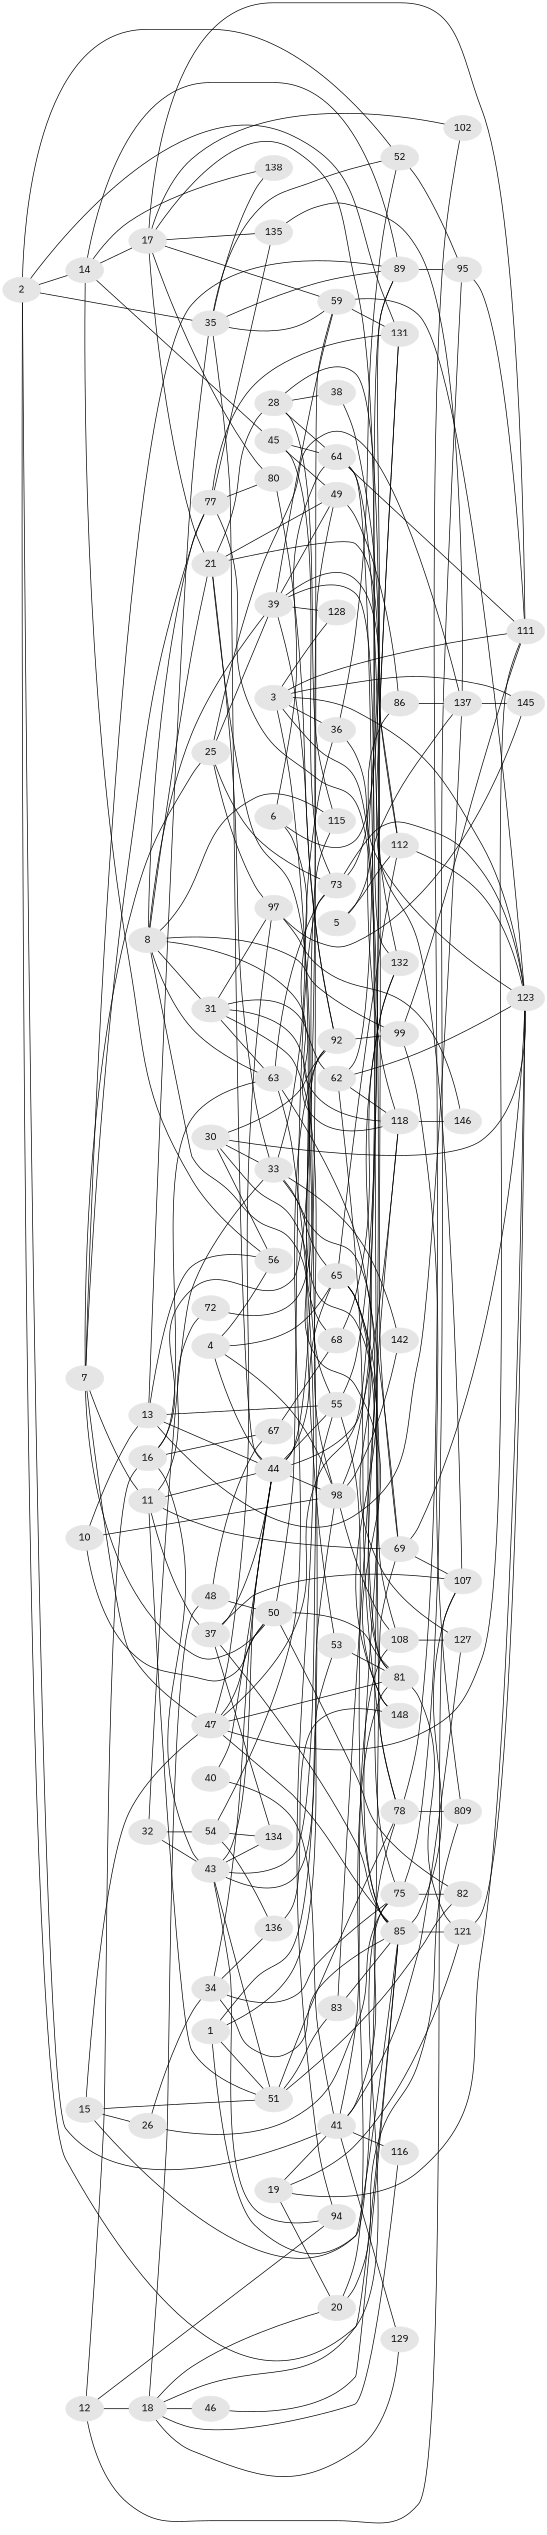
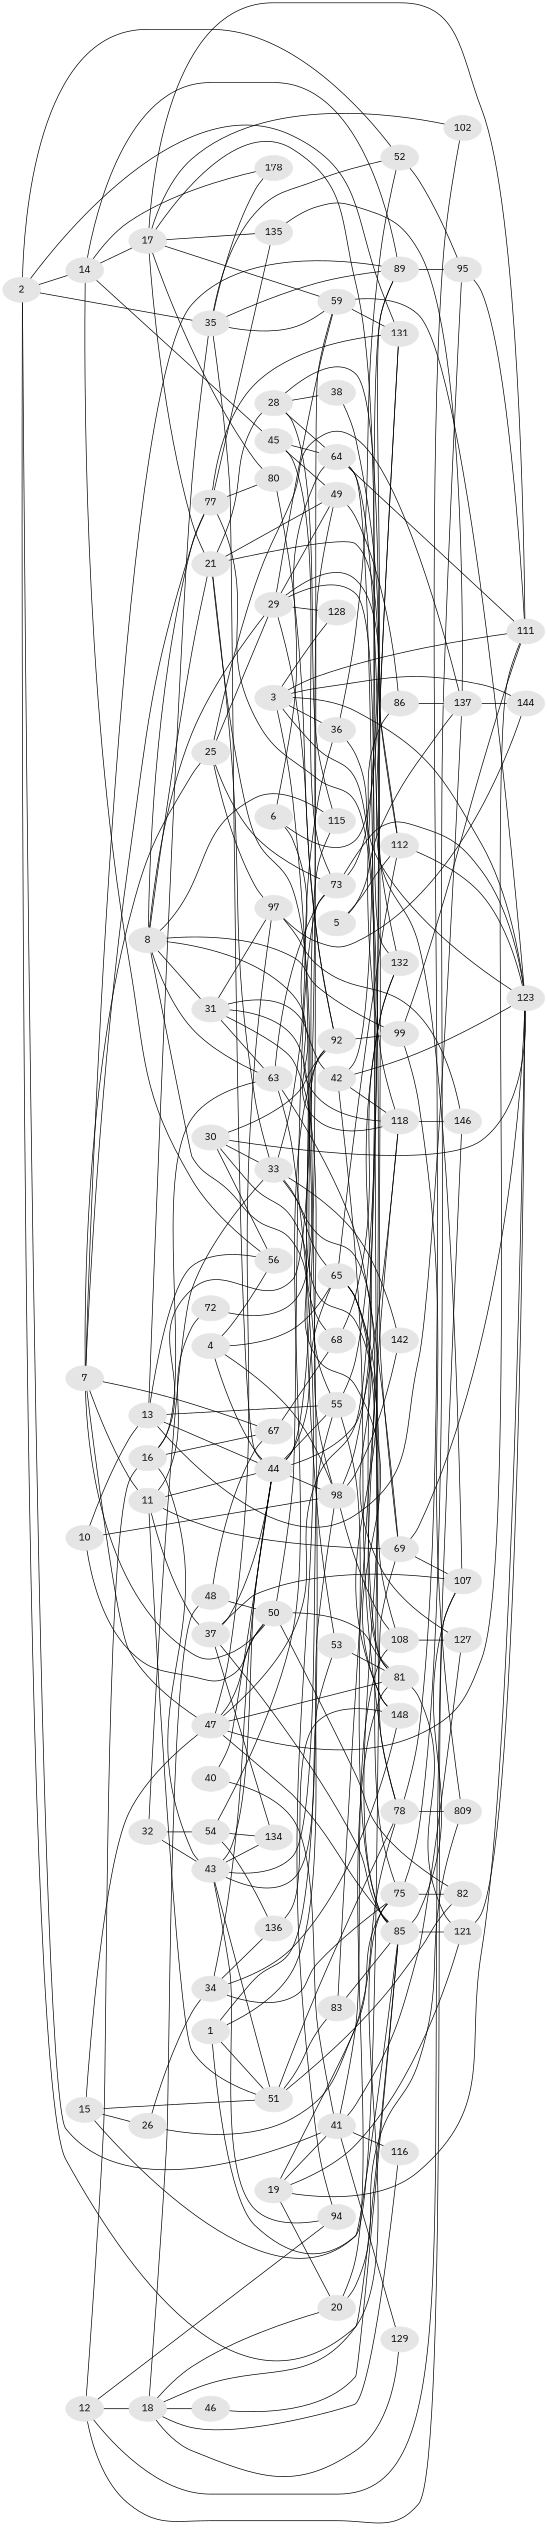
node "138": label "138" -> "178"
node "39": label "39" -> "29"
node "145": label "145" -> "144"
node "62": label "62" -> "42"
edge "7" -- "67": added
edge "78" -- "41": now "78" -- "19"
edge "85" -- "34": now "148" -- "34"
edge "146" -- "12": added
